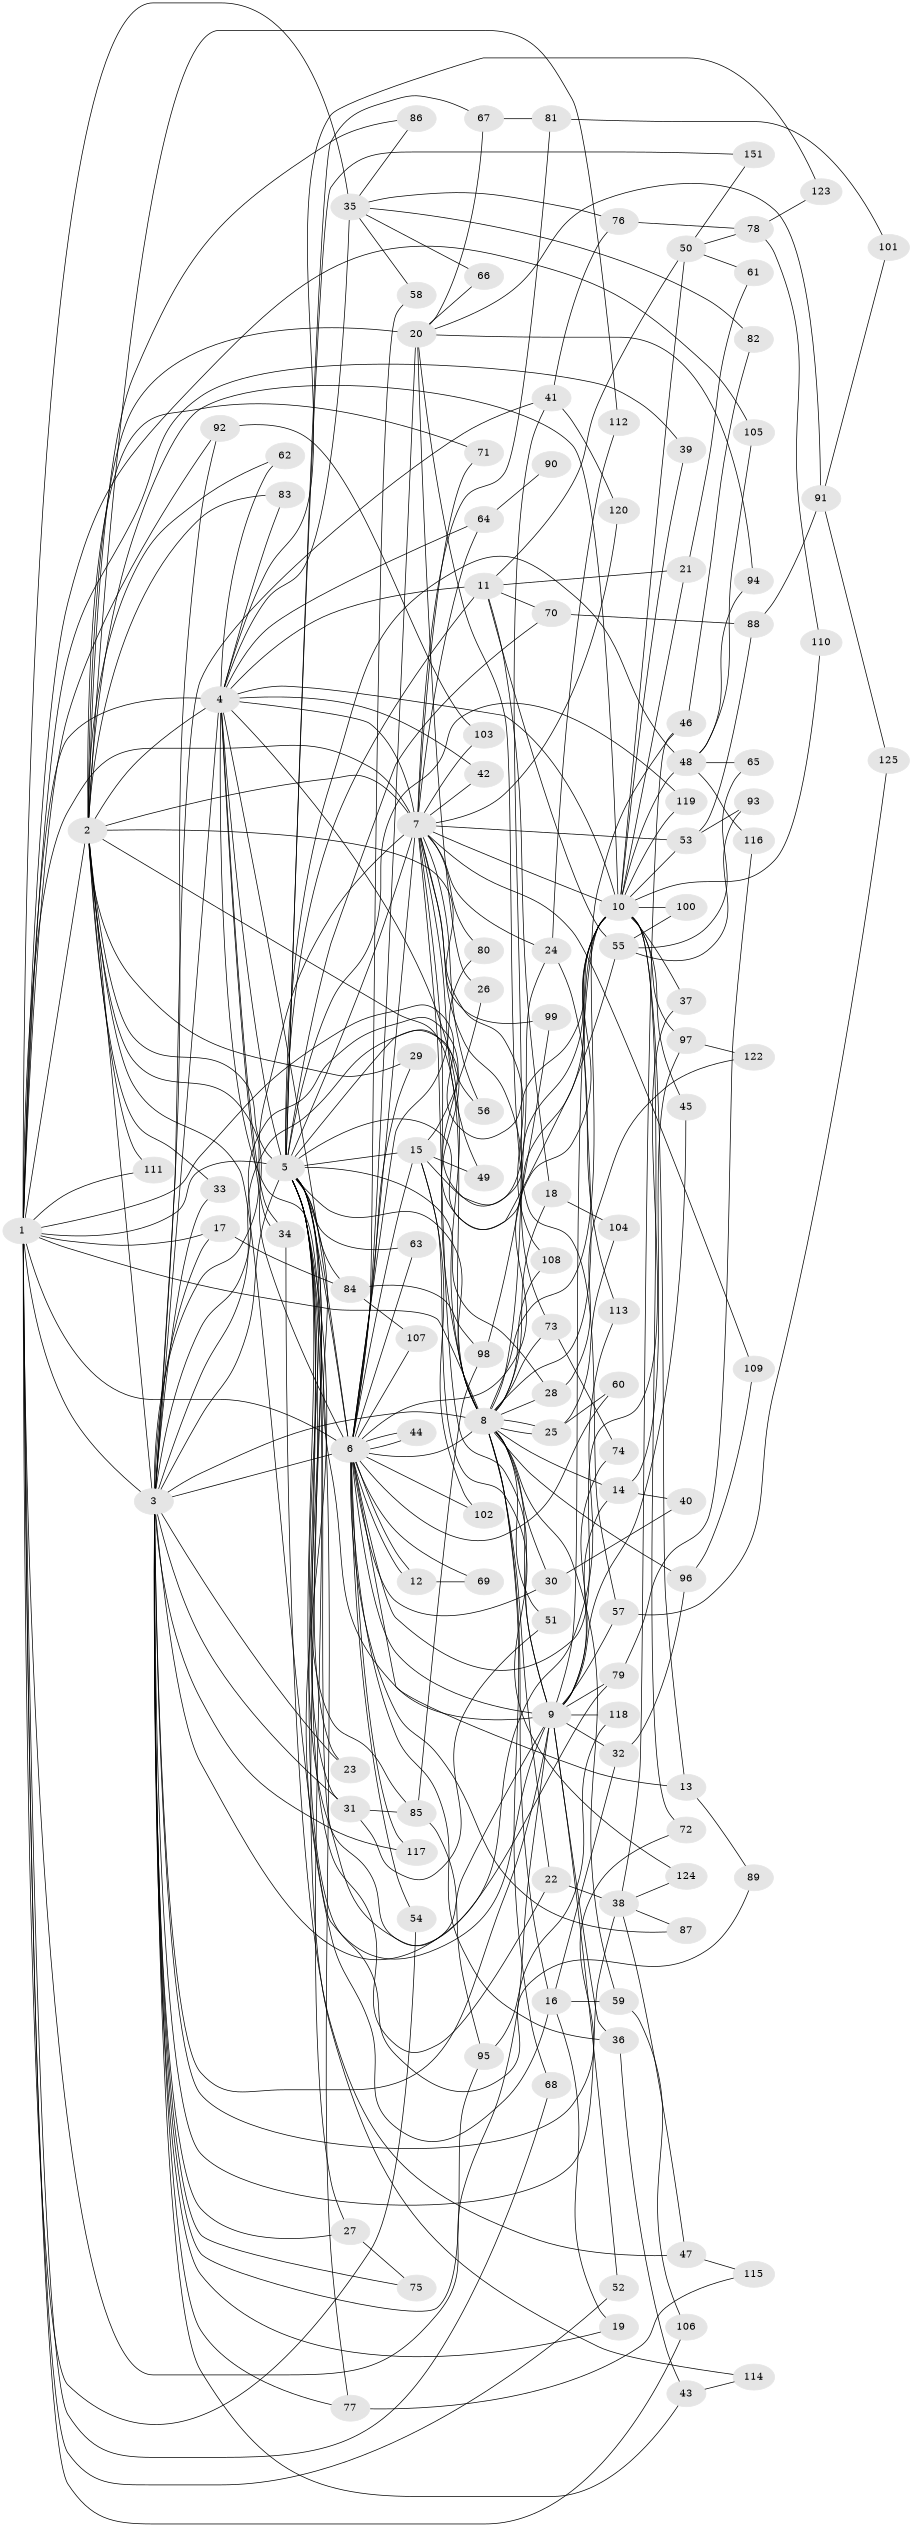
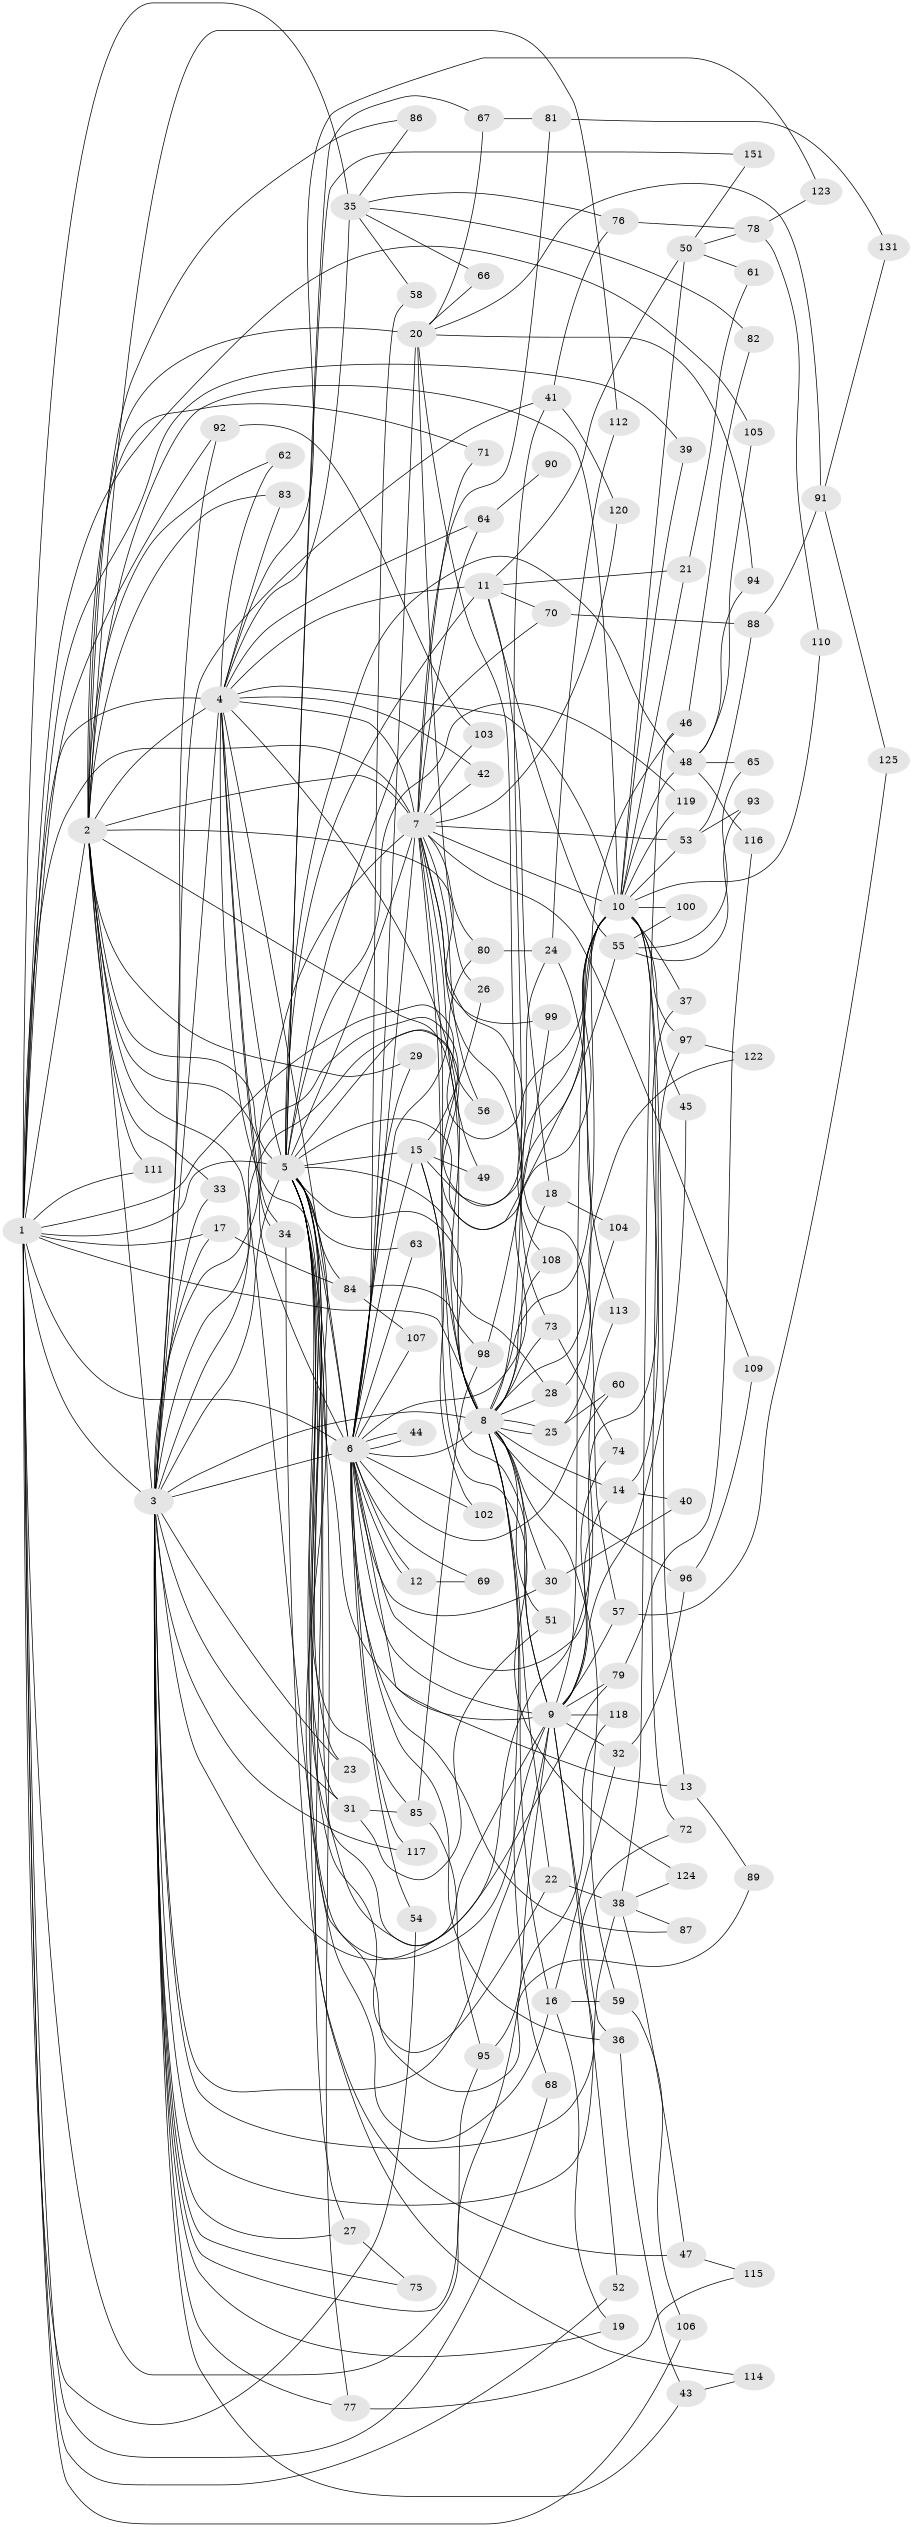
node "101": label "101" -> "131"
edge "7" -- "24": now "80" -- "24"
